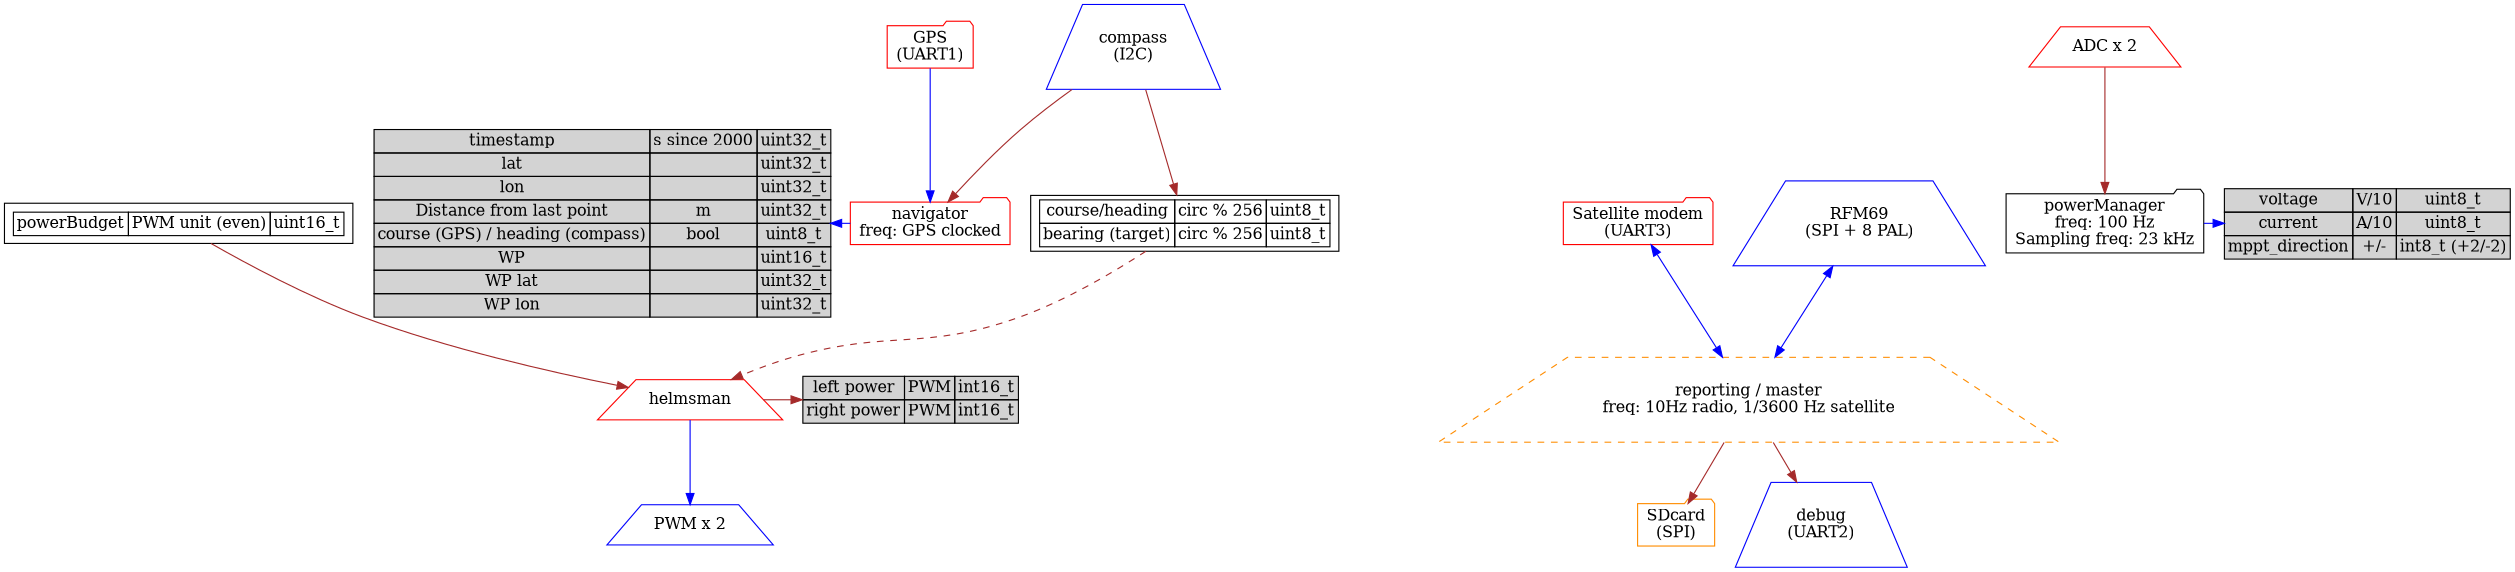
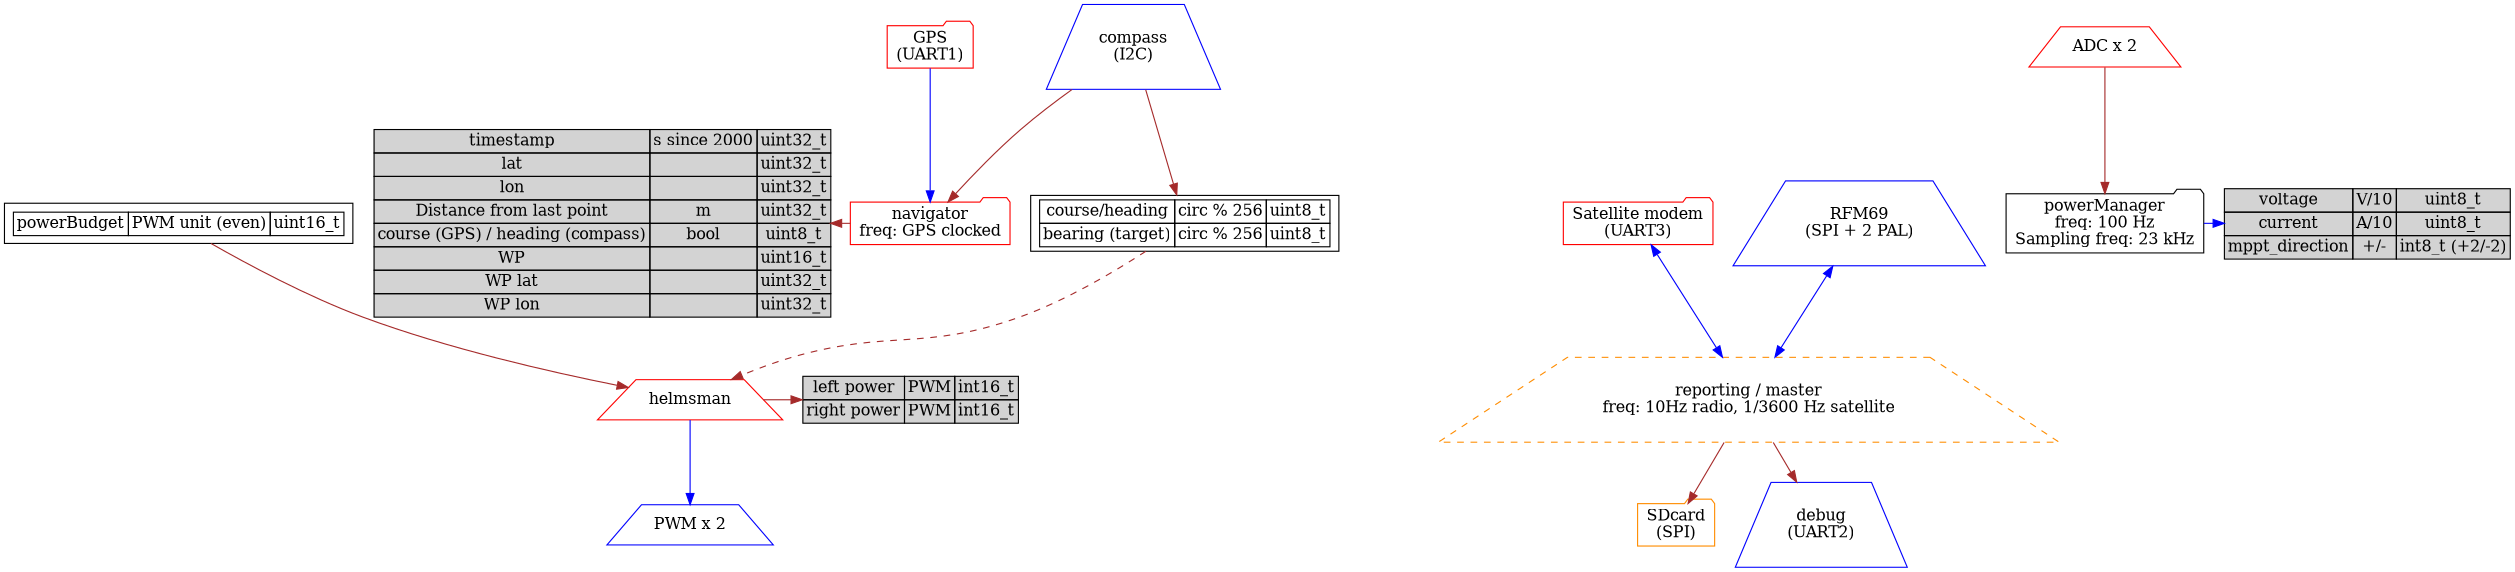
edge "navigator freq: GPS clocked" -> "timestamp": color blue -> brown
node "RFM69 (SPI + 8 PAL)": label "RFM69 (SPI + 8 PAL)" -> "RFM69 (SPI + 2 PAL)"
